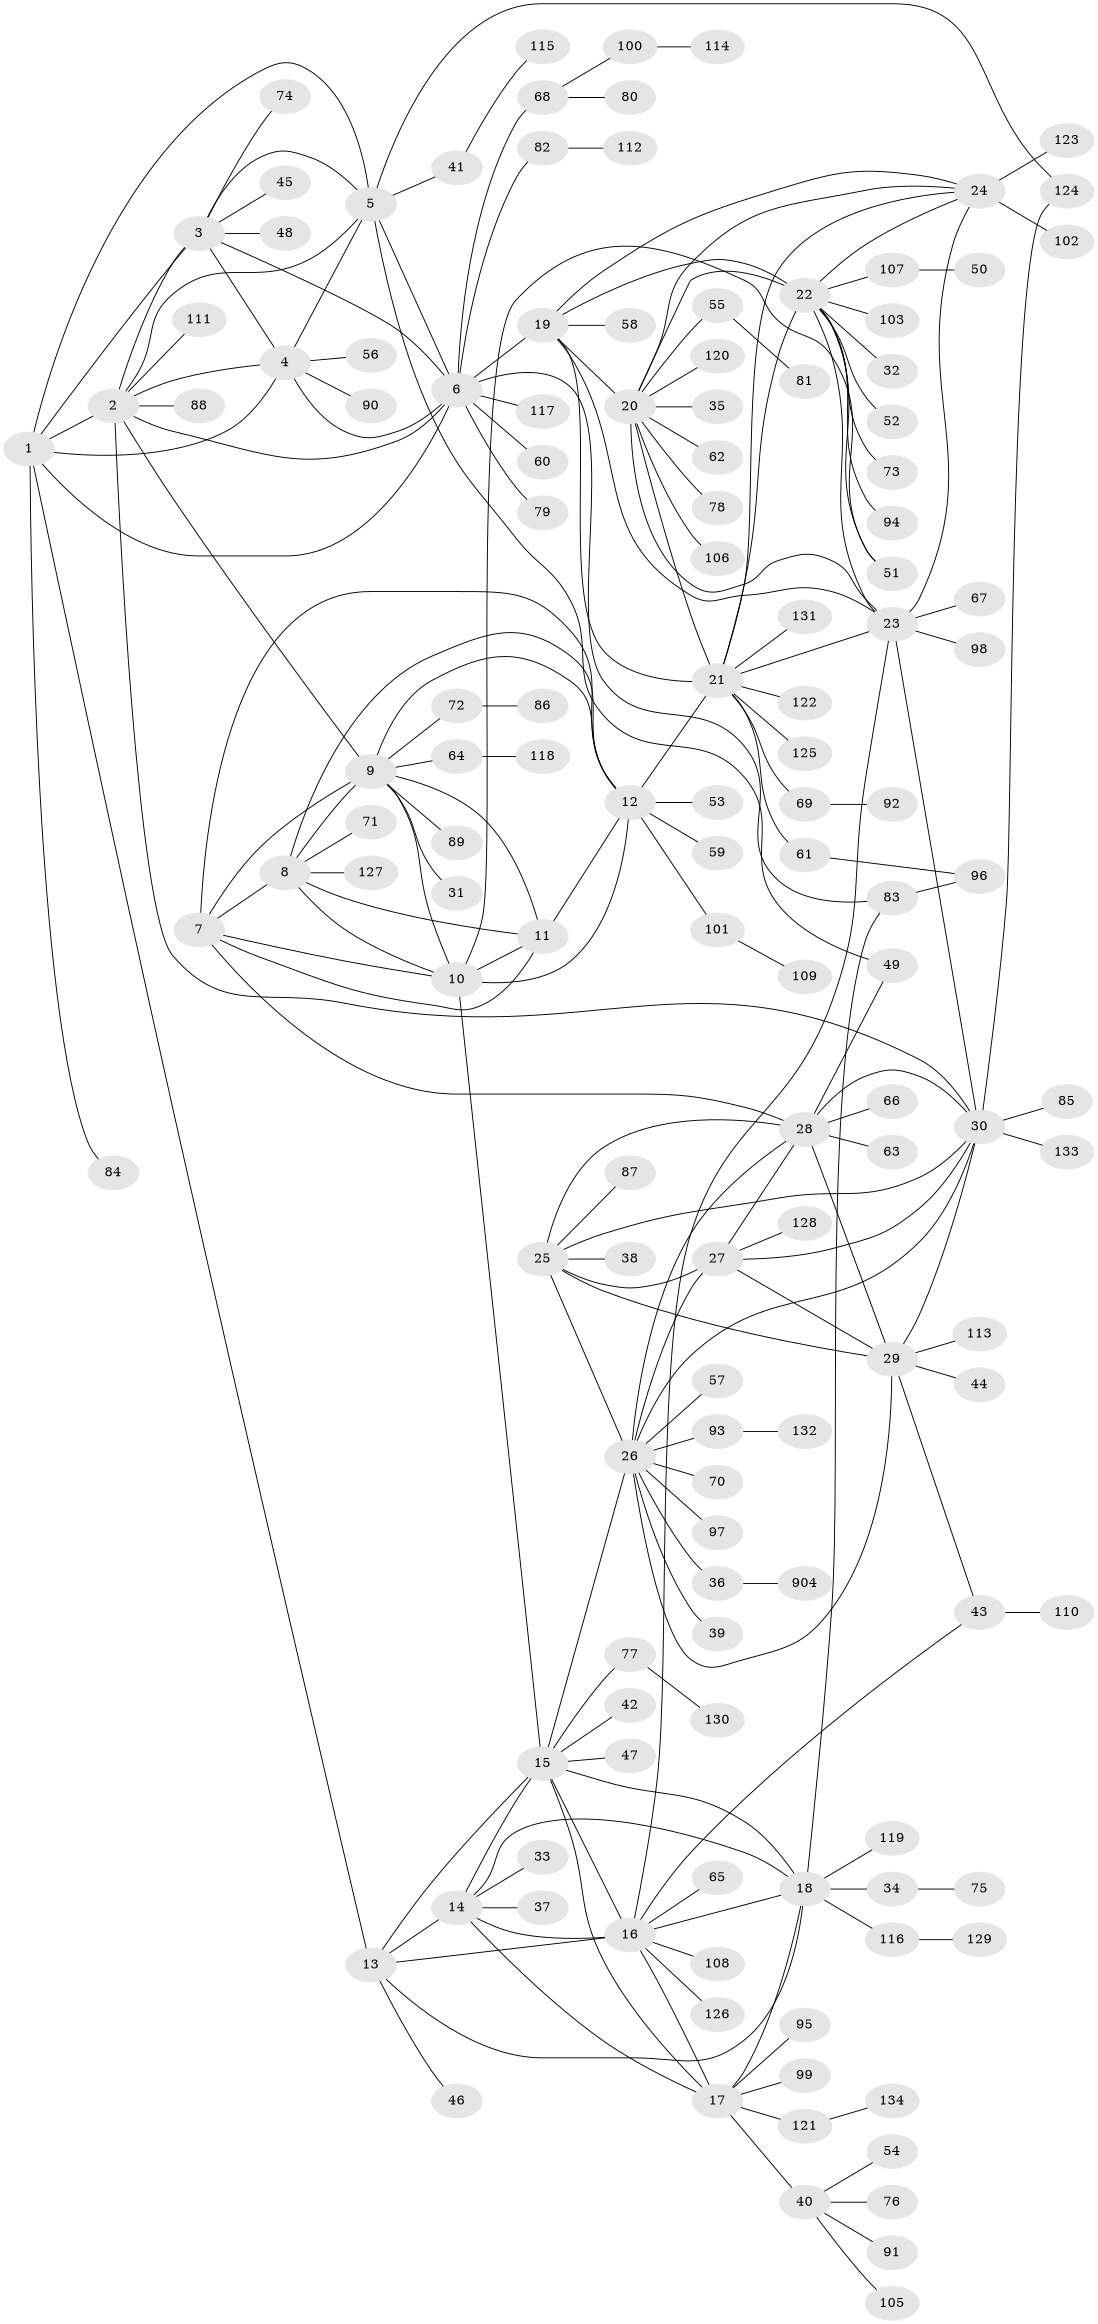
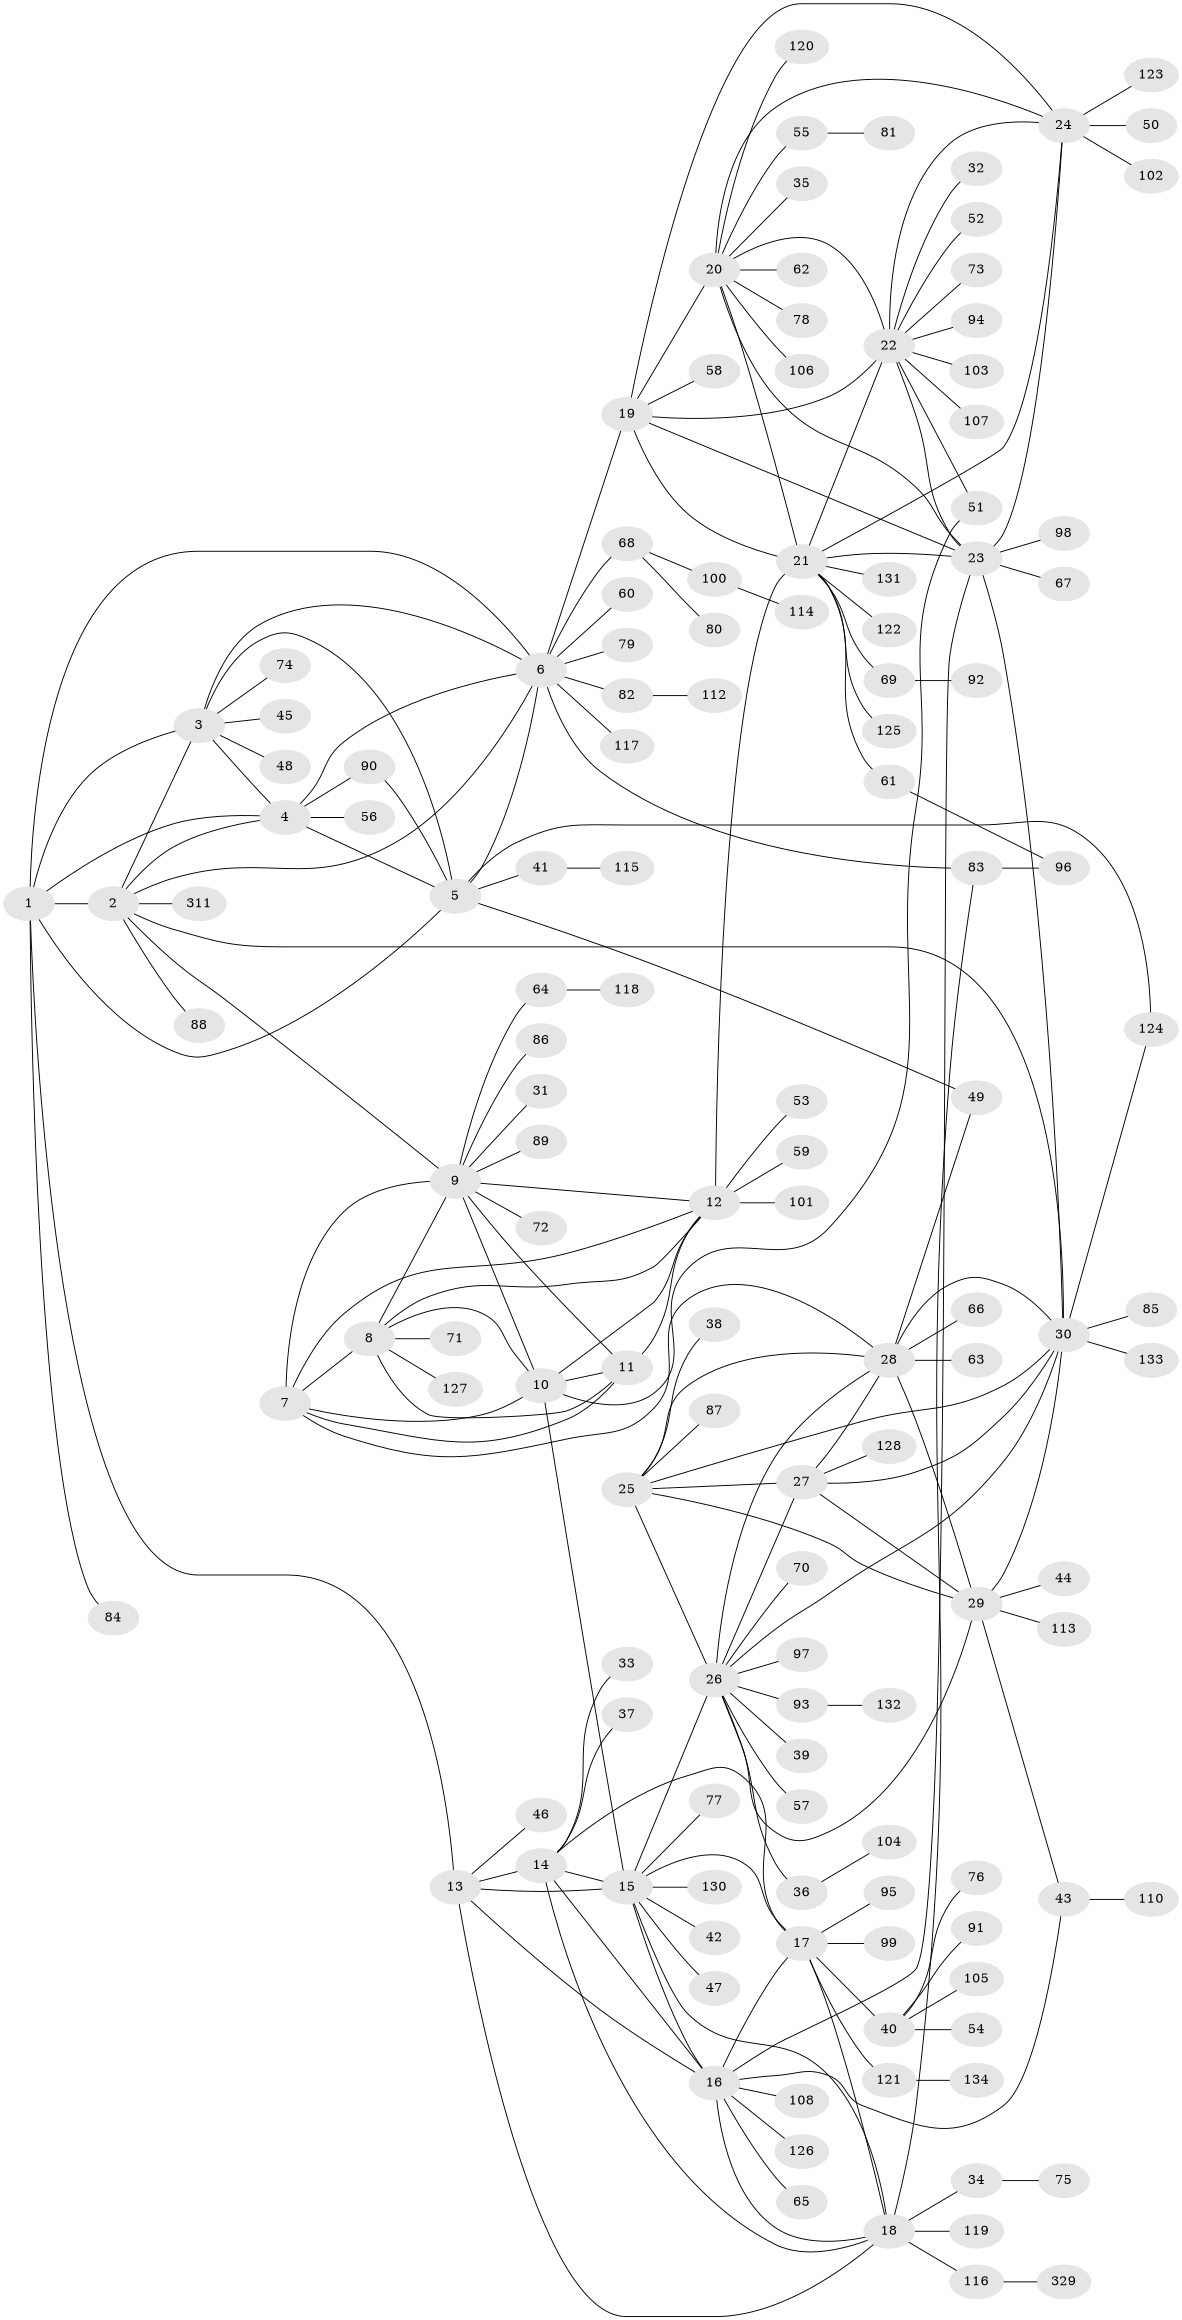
edge "107" -- "50": now "24" -- "50"
edge "5" -- "2": now "5" -- "90"
node "111": label "111" -> "311"
edge "72" -- "86": now "9" -- "86"
node "109": removed
node "904": label "904" -> "104"
edge "77" -- "130": now "15" -- "130"
node "129": label "129" -> "329"
